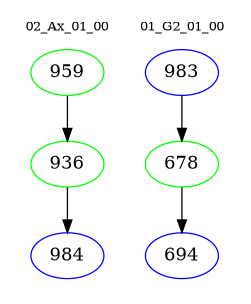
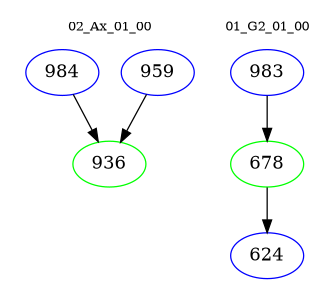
node "959": color green -> blue
edge "936" -> "984": reversed
node "694": label "694" -> "624"
